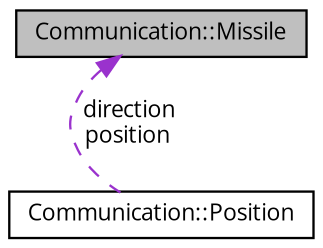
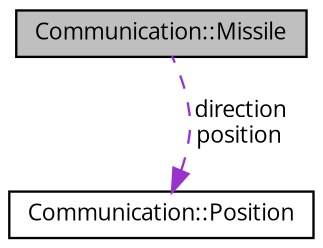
edge "Communication::Position" -> "Communication::Missile": reversed
